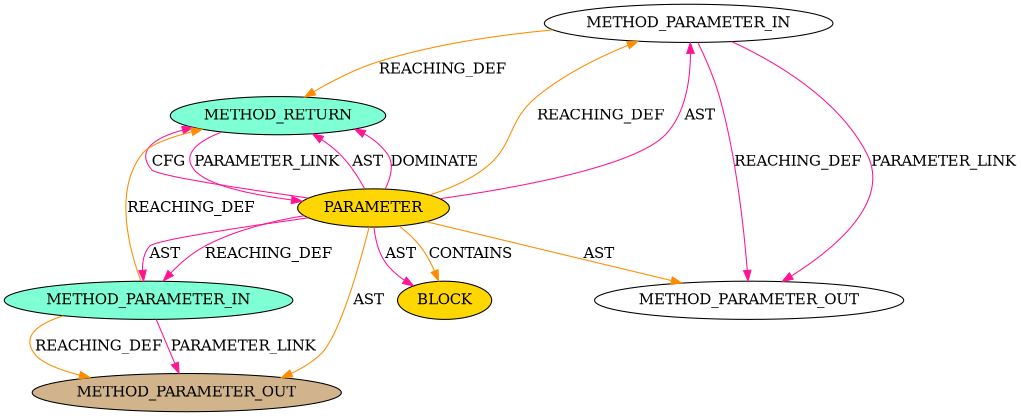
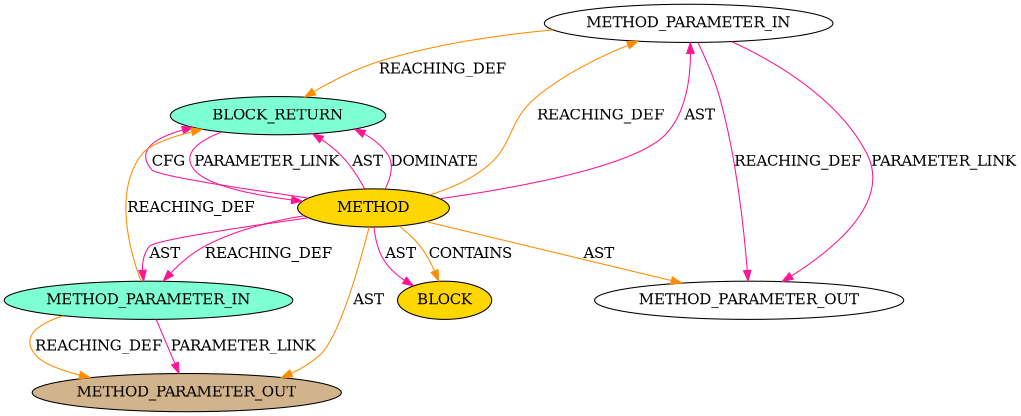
node "METHOD_RETURN": label "METHOD_RETURN" -> "BLOCK_RETURN"
node "PARAMETER": label "PARAMETER" -> "METHOD"
